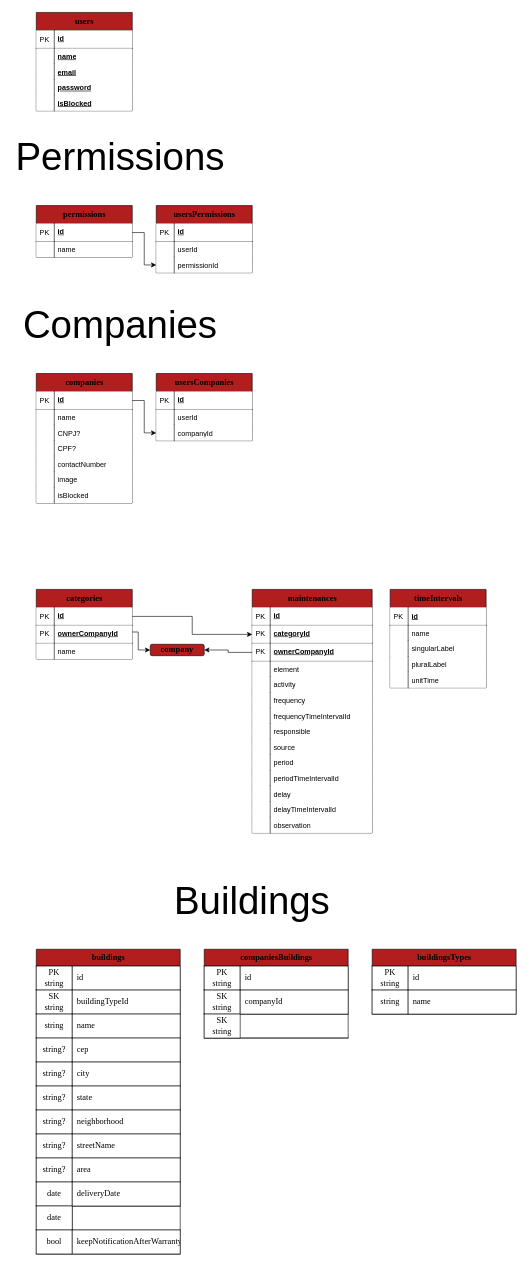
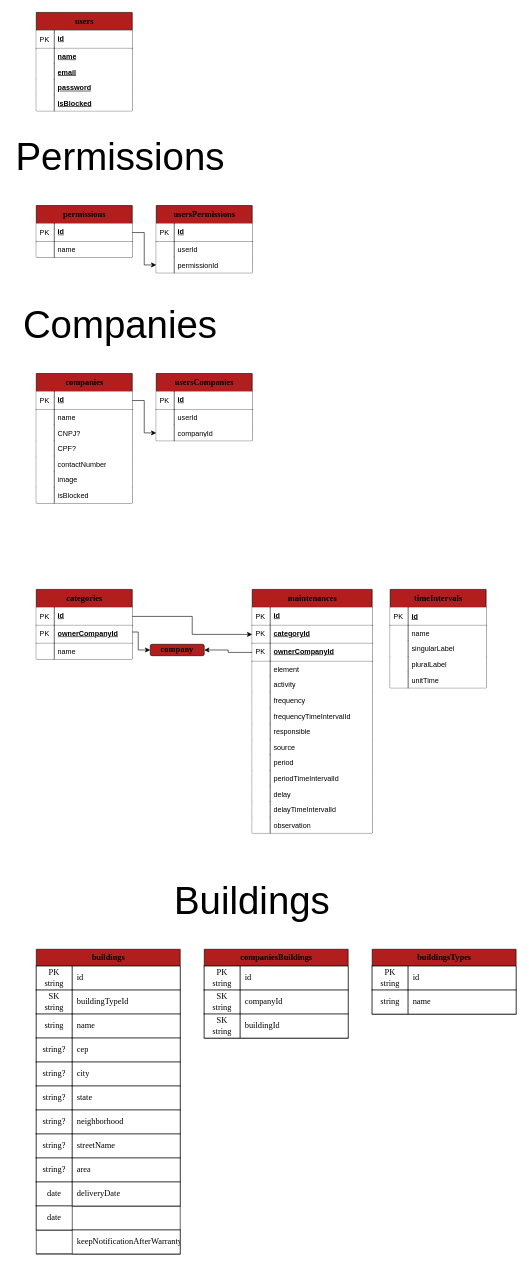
node "buildingId": added
node "bool": removed
